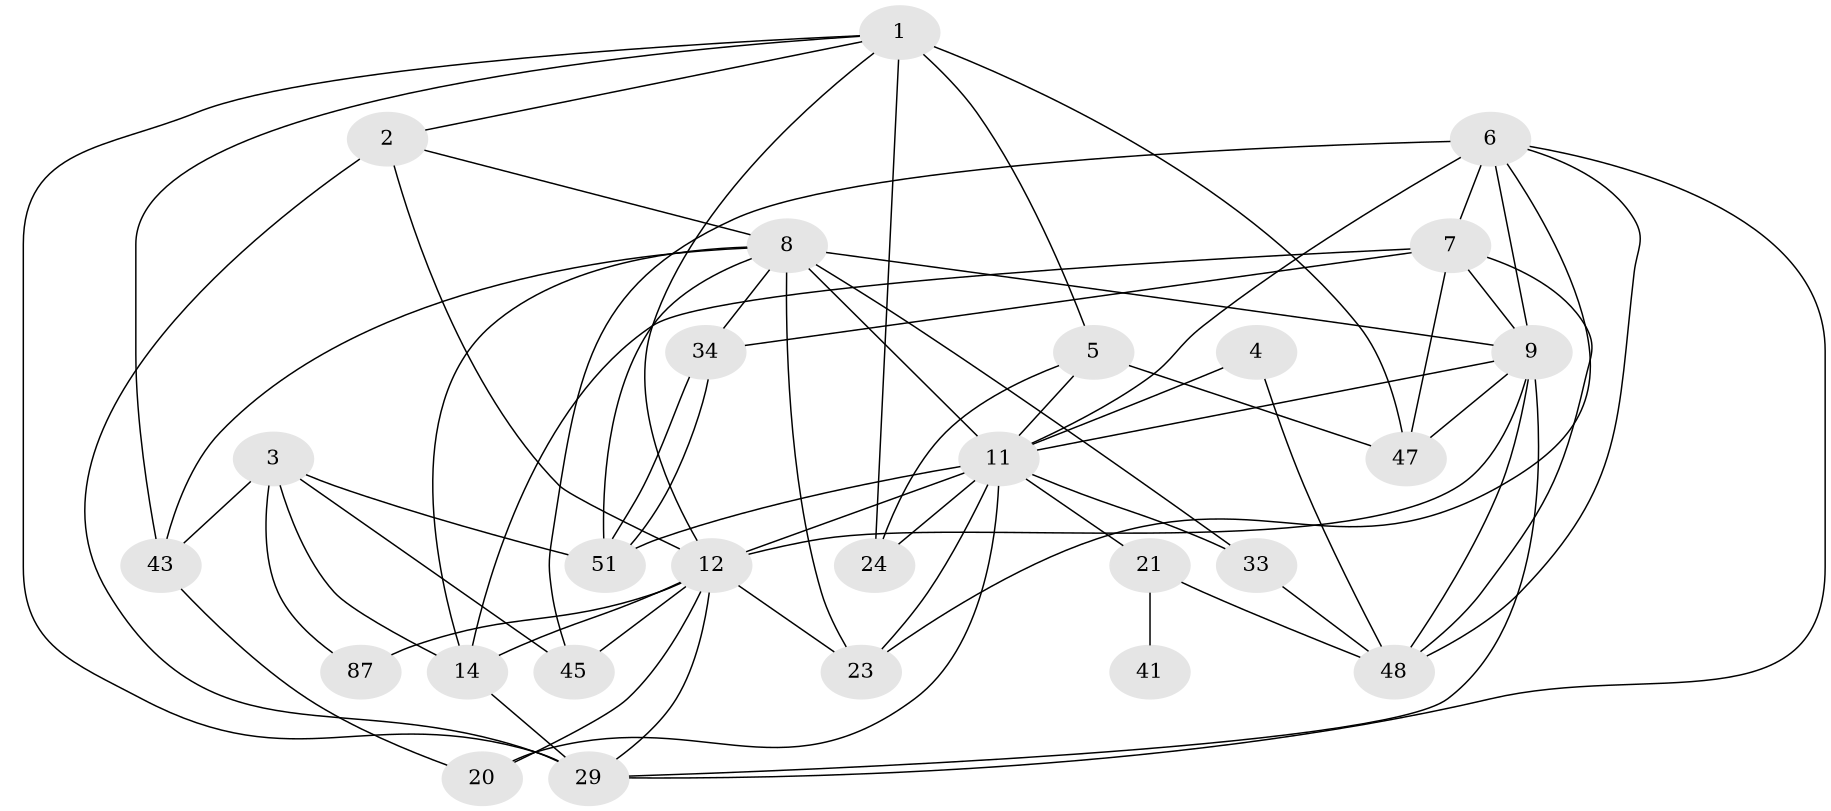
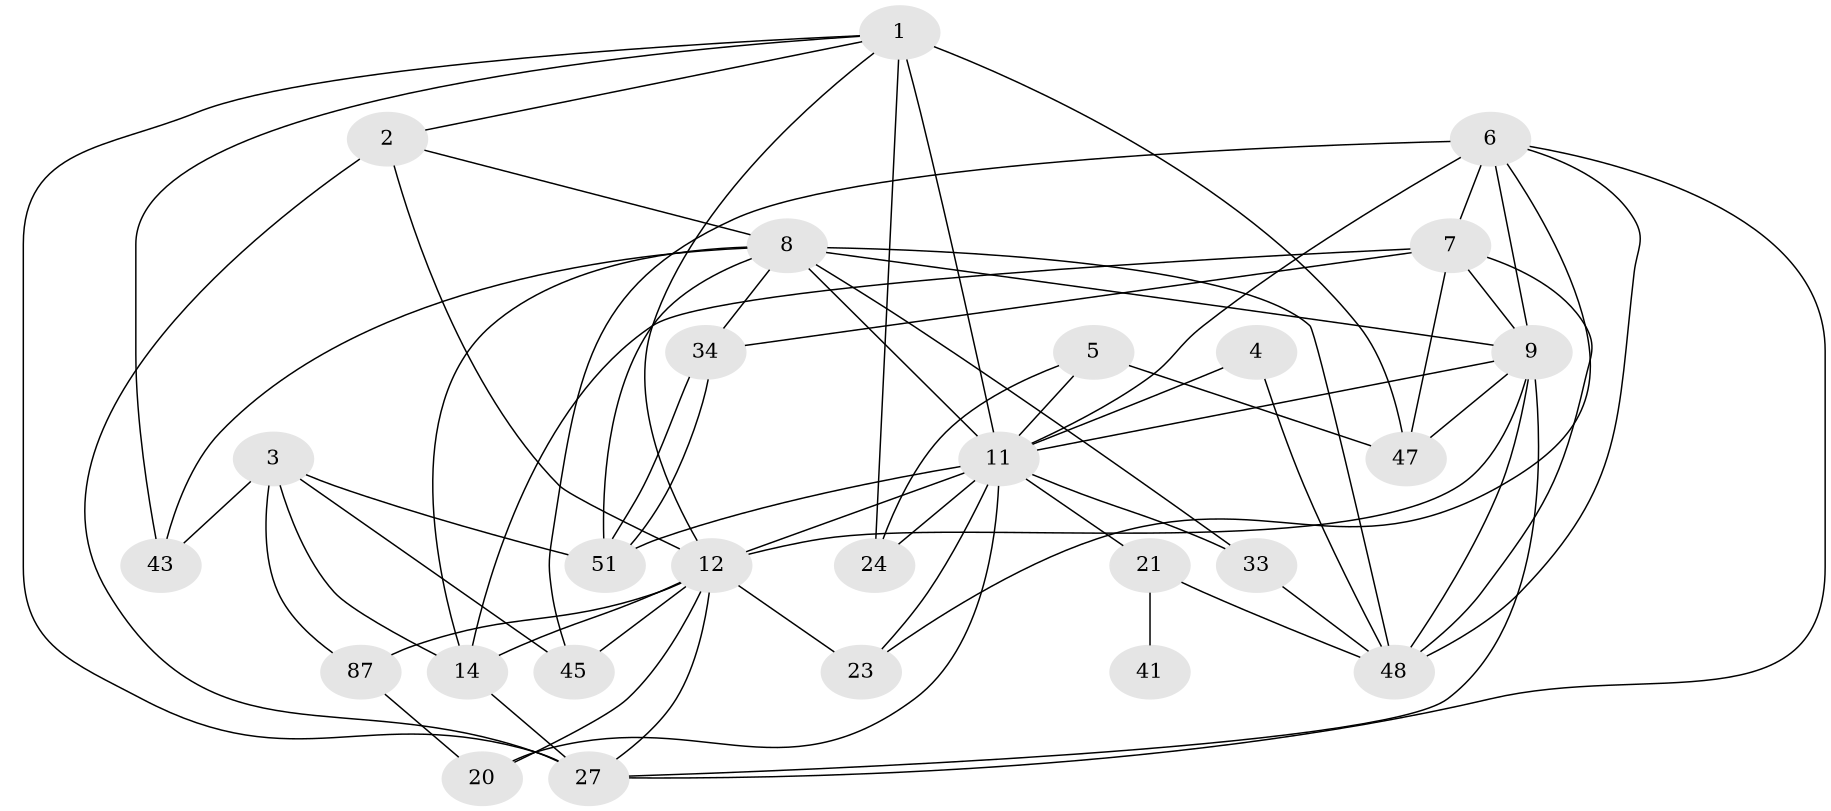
edge "1" -- "5": now "1" -- "11"
edge "8" -- "23": now "8" -- "48"
edge "43" -- "20": now "87" -- "20"
node "29": label "29" -> "27"
